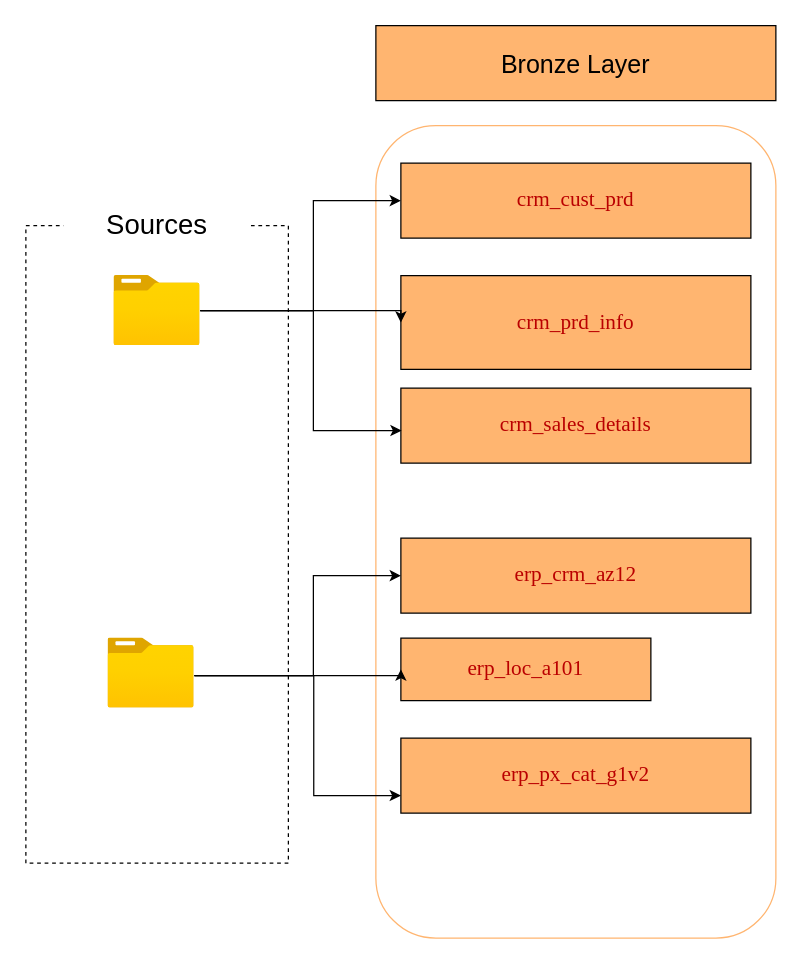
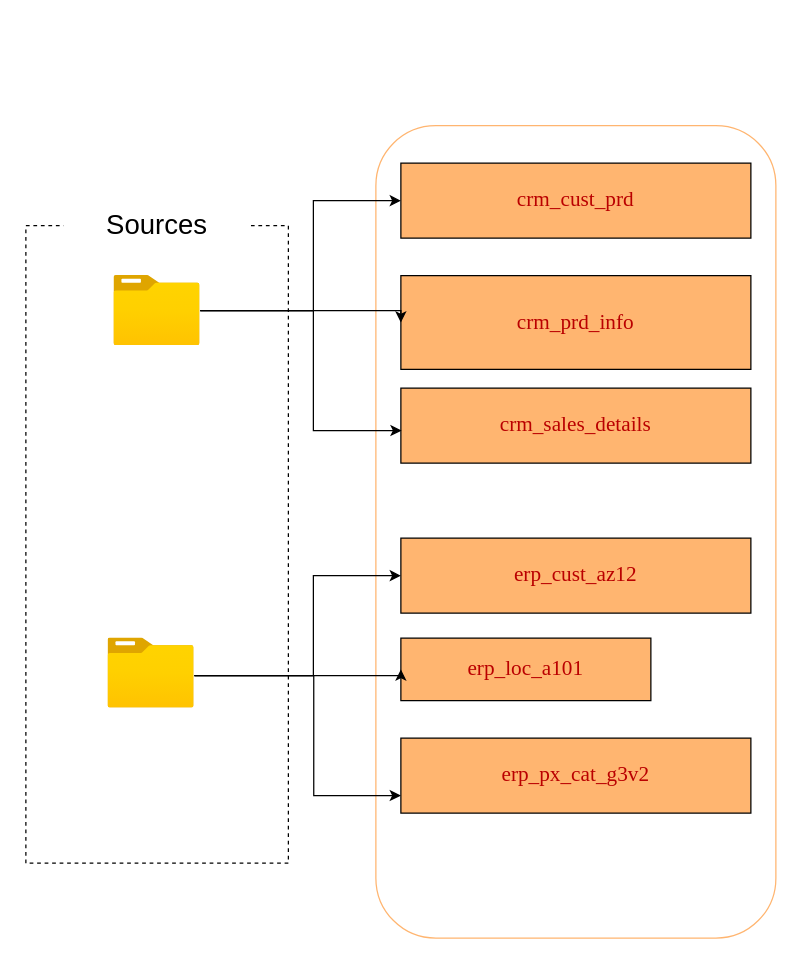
node "Bronze Layer": removed
node "erp_crm_az12": label "erp_crm_az12" -> "erp_cust_az12"
node "erp_px_cat_g1v2": label "erp_px_cat_g1v2" -> "erp_px_cat_g3v2"
